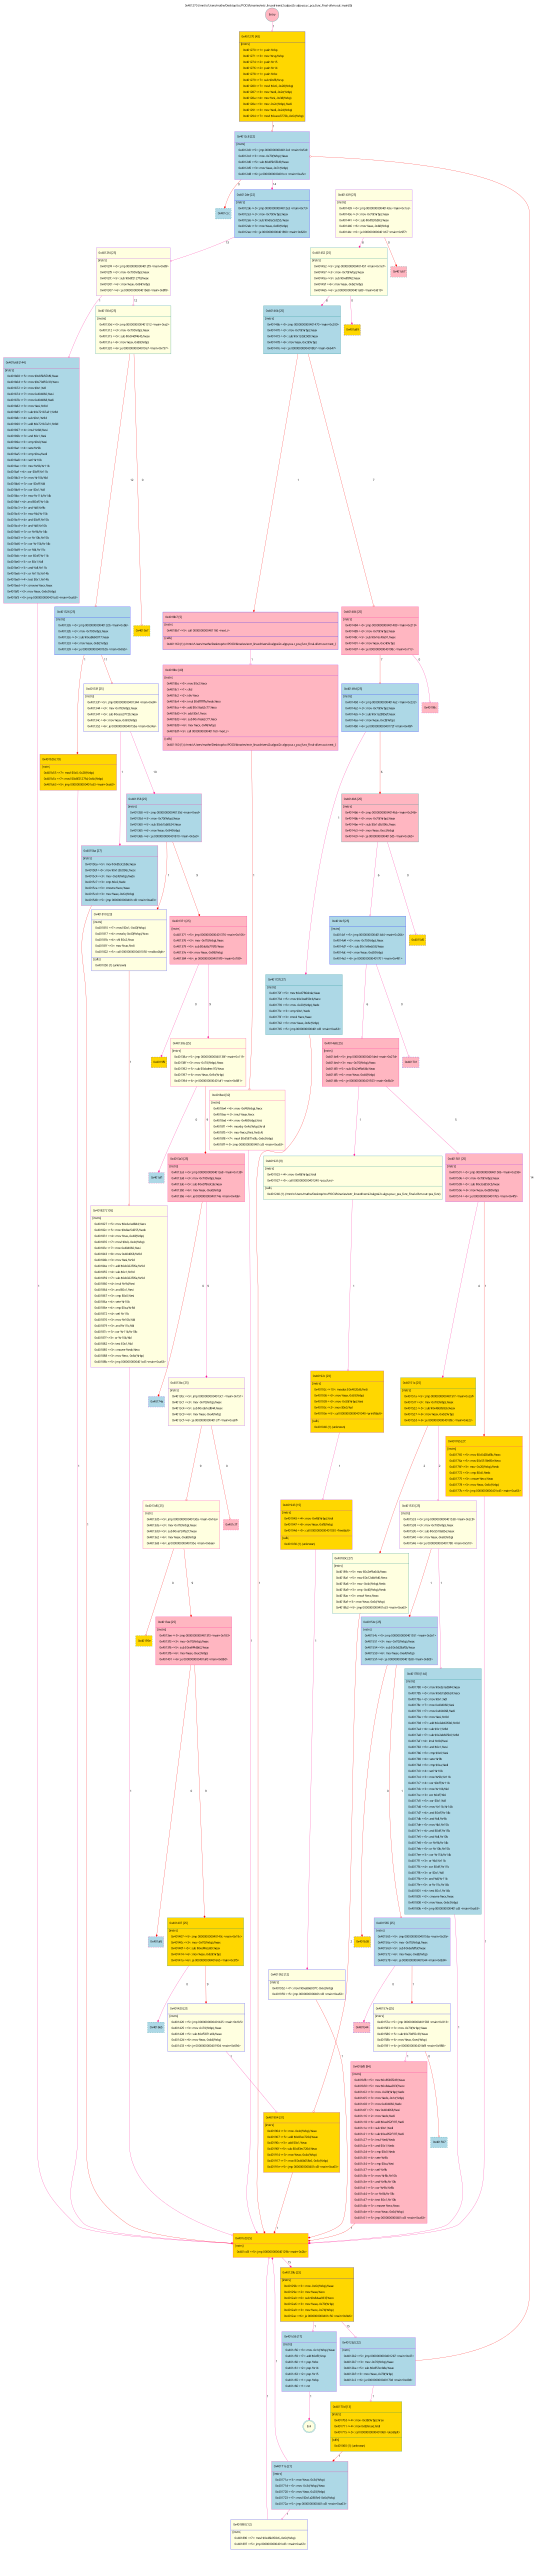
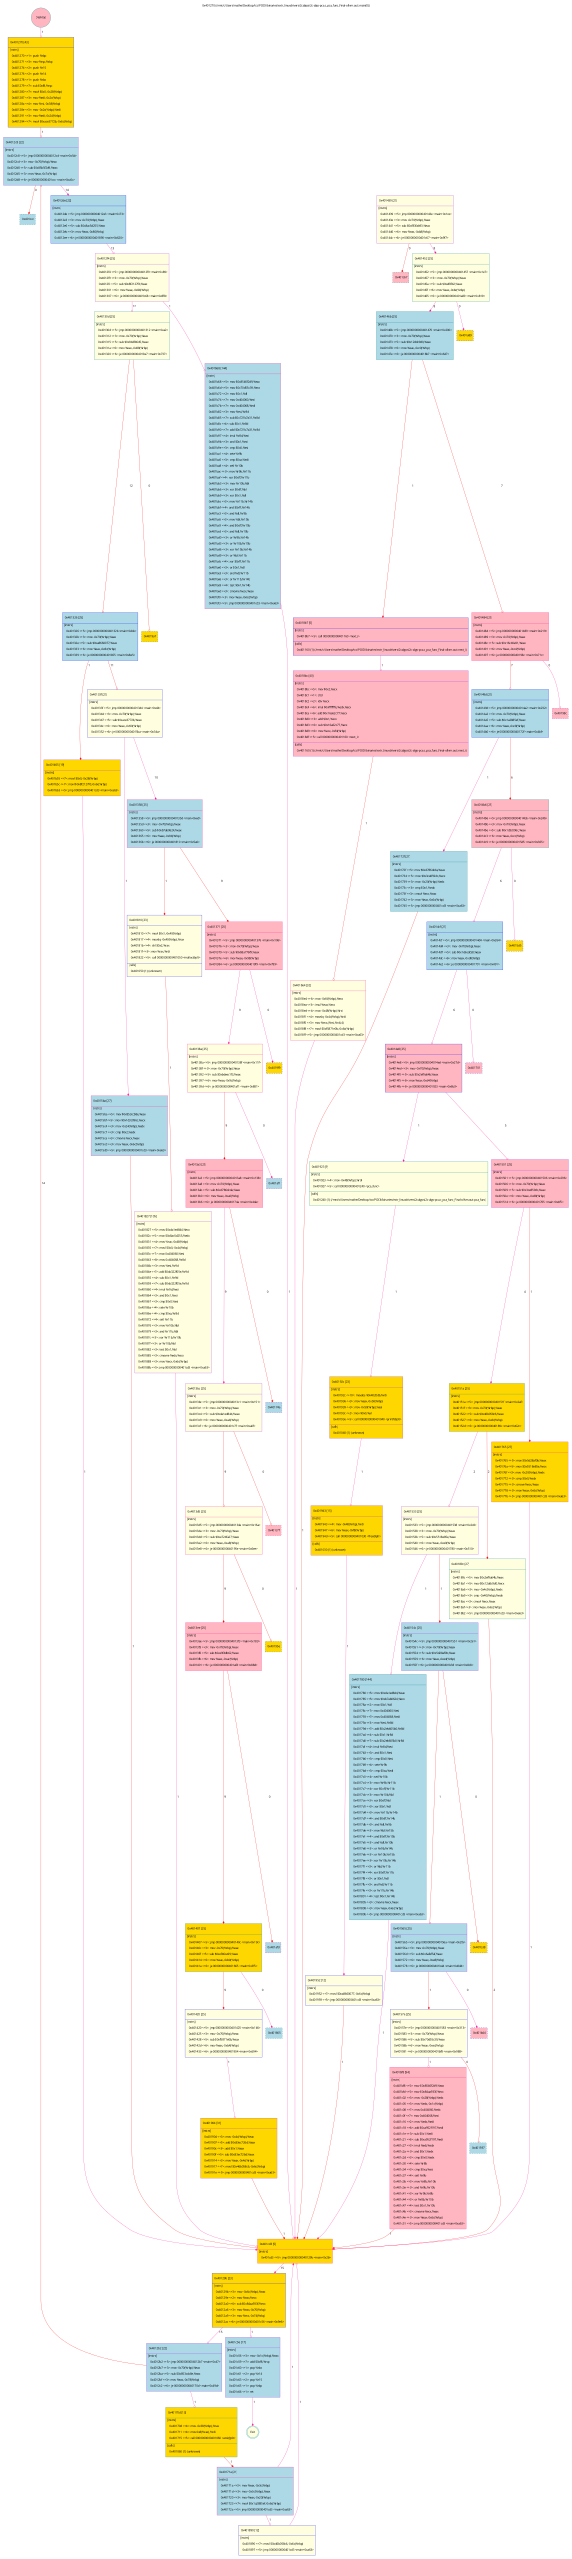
node "Entry": label "Entry" -> "Desktop"
node "0x4014e8 [25]": color deeppink -> blue
edge "0x40189c [27]" -> "0x401904 [31]": now "0x40189c [27]" -> "0x401cd3 [5]"
